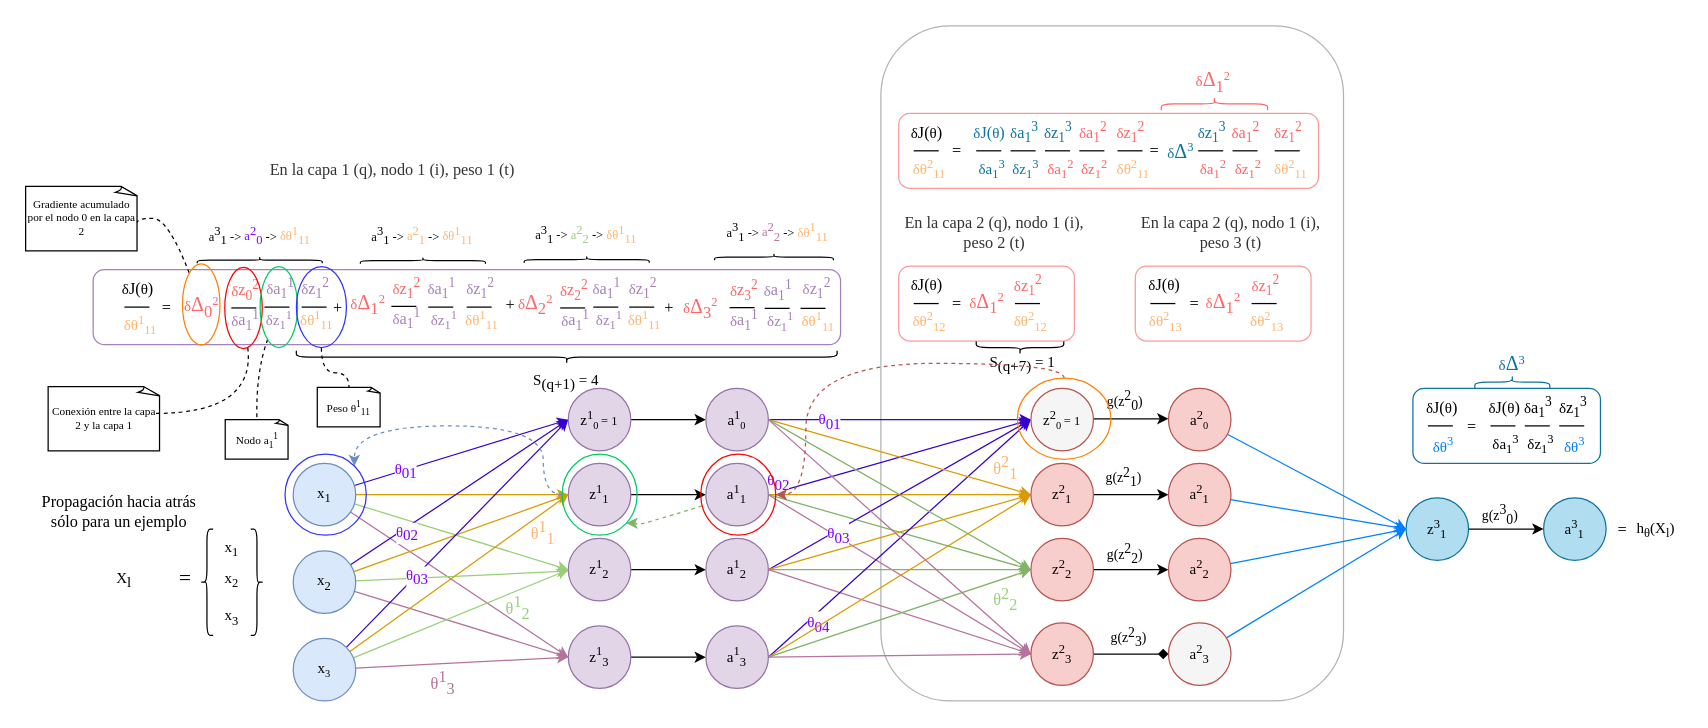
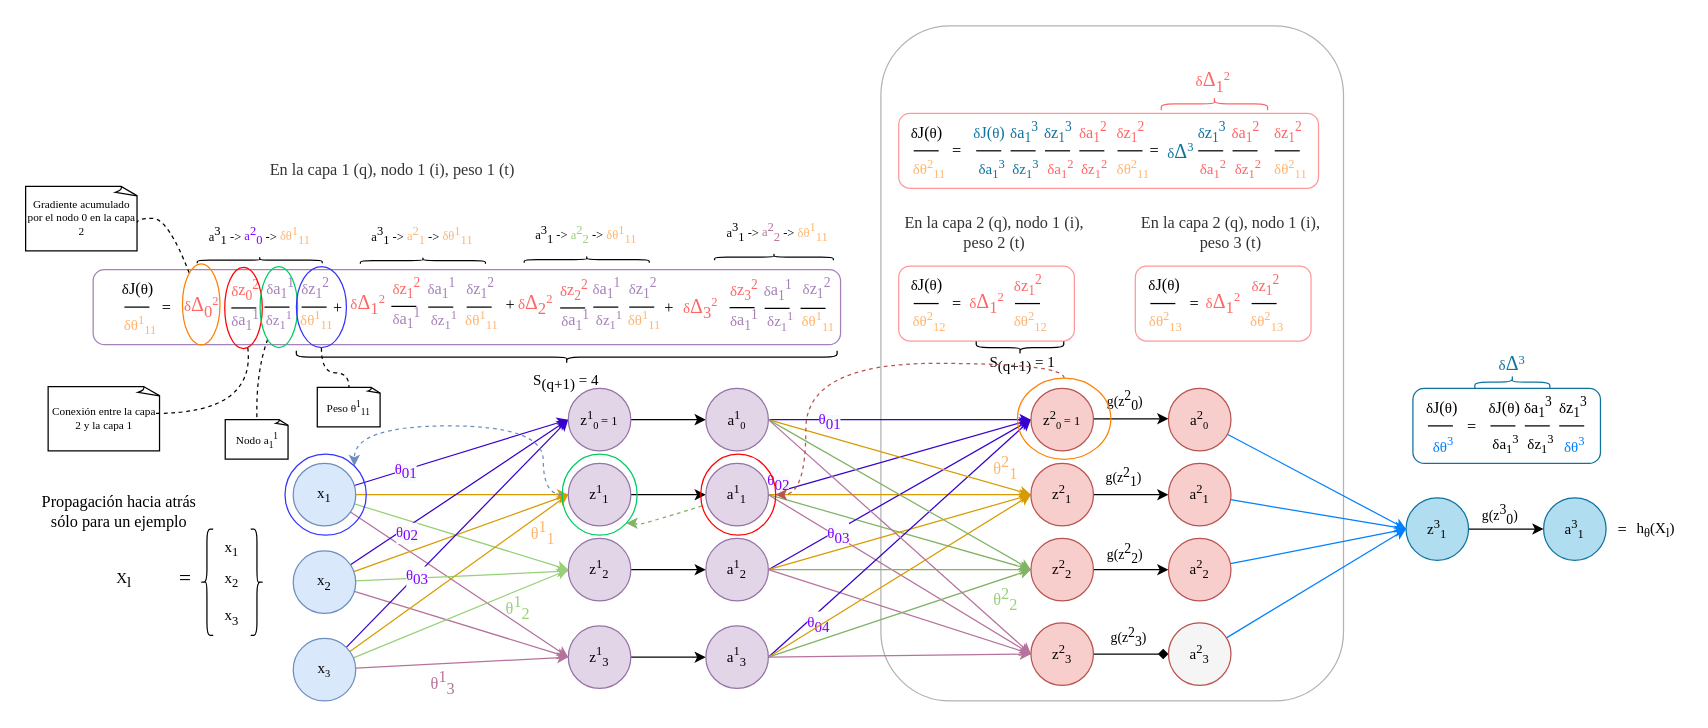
node "S(q+7) = 1": label "S(q+7) = 1" -> "S(q+1) = 1"
node "z20 = 1": fillcolor #f5f5f5 -> #f8cecc
